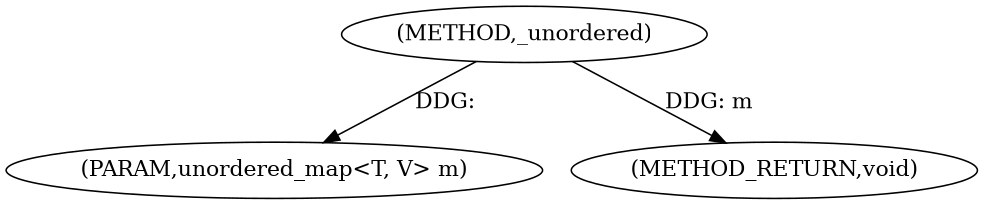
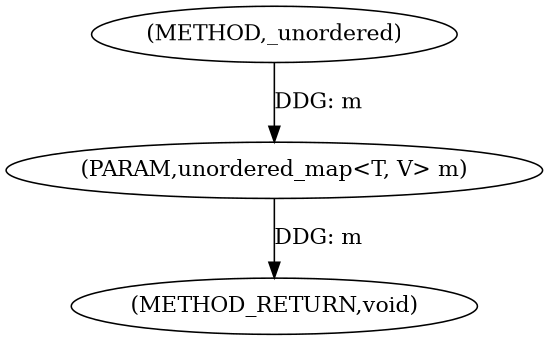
edge "(METHOD,_unordered)" -> "(METHOD_RETURN,void)": now "(PARAM,unordered_map<T, V> m)" -> "(METHOD_RETURN,void)"
edge "(METHOD,_unordered)" -> "(PARAM,unordered_map<T, V> m)": label "DDG: " -> "DDG: m"
